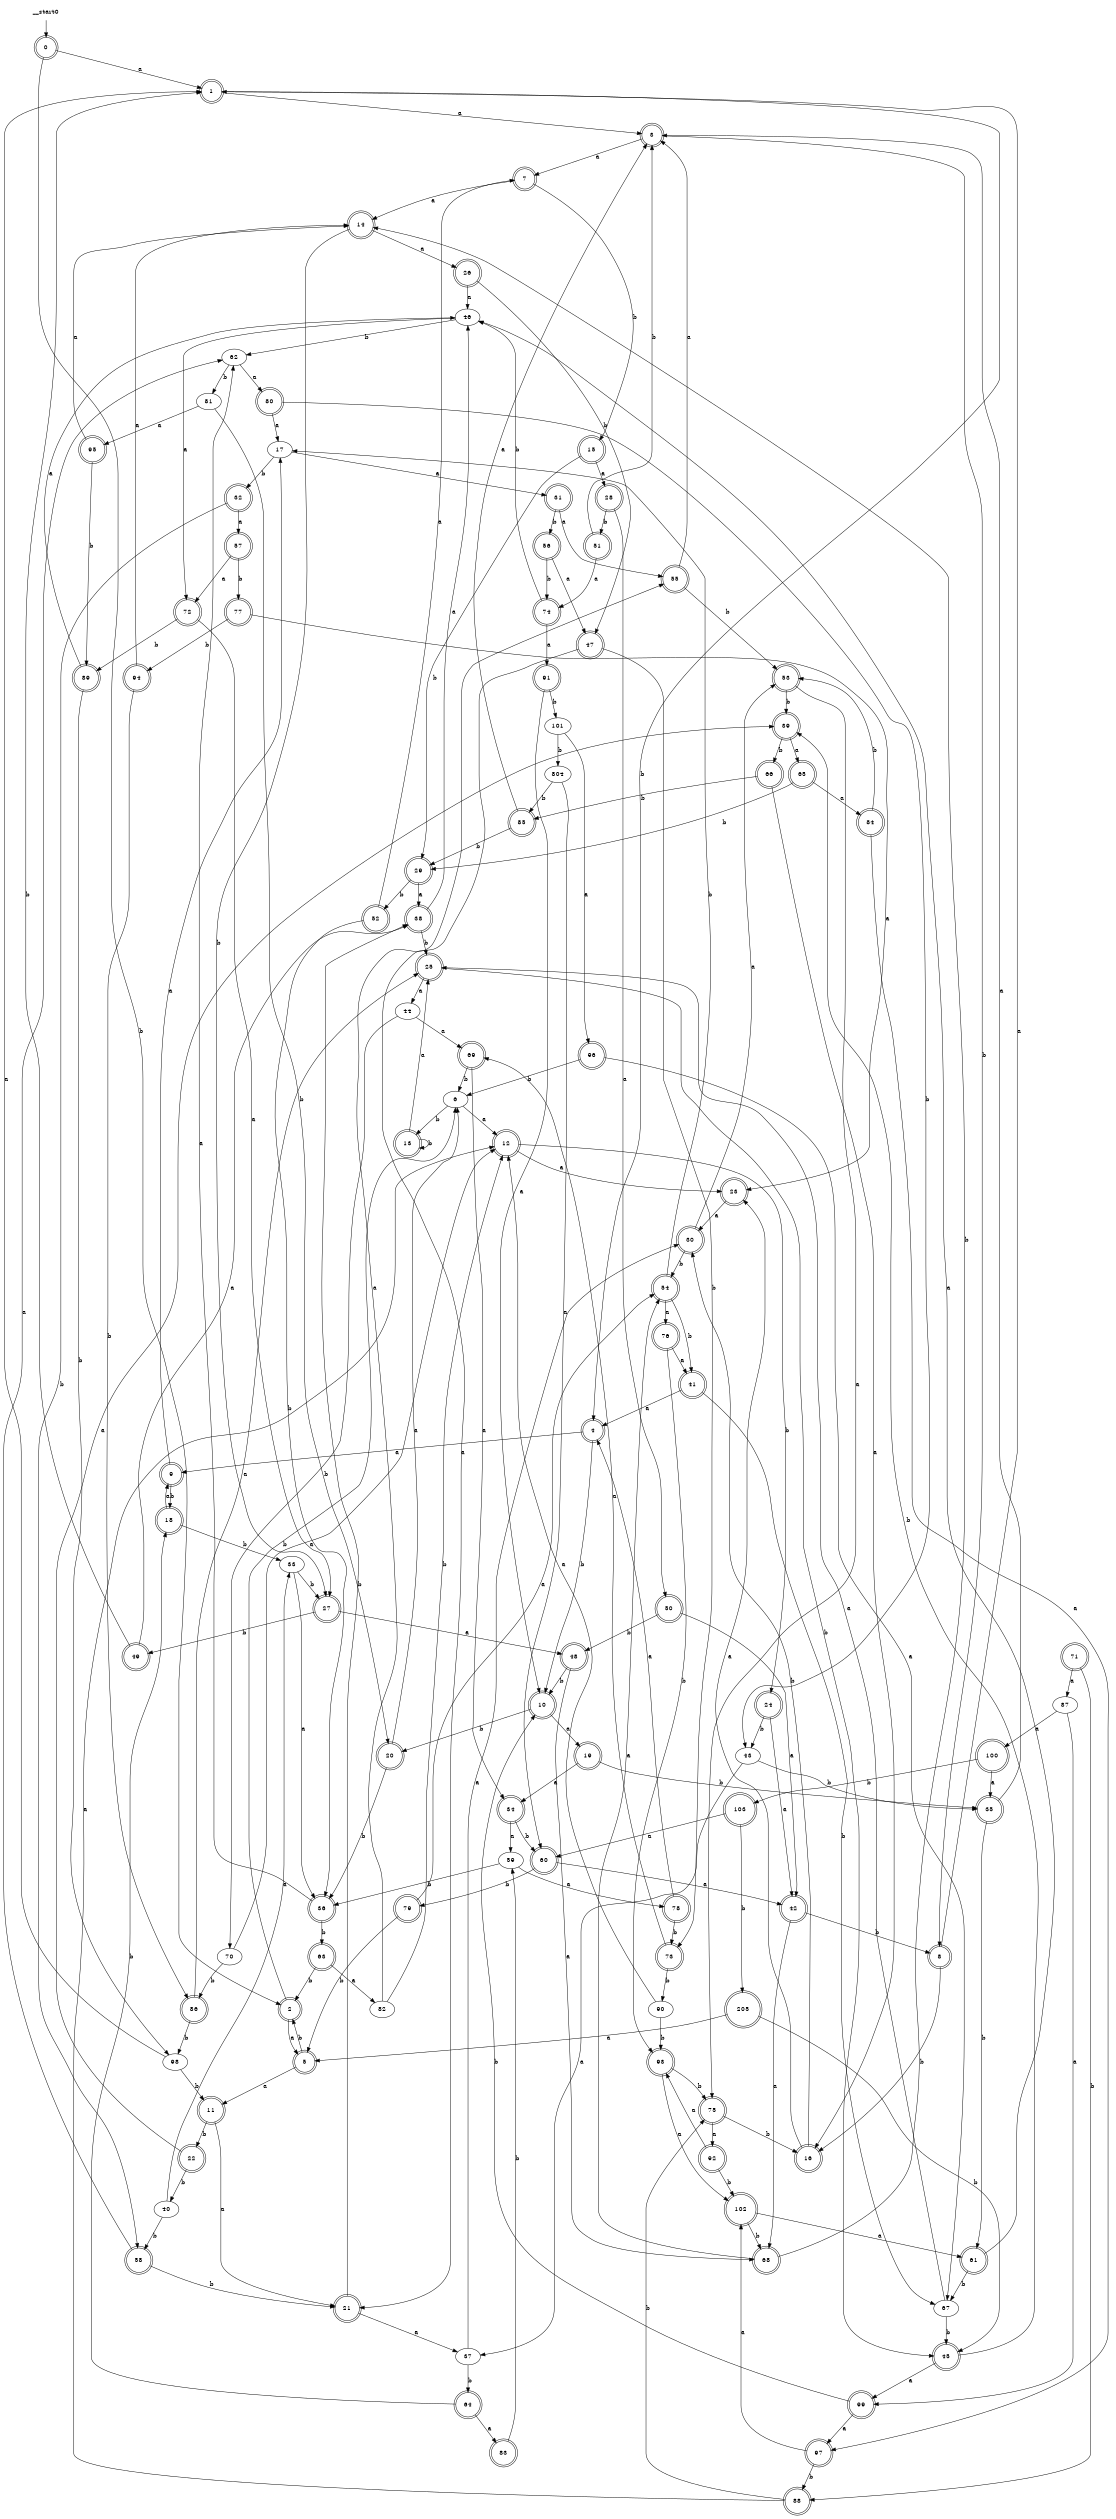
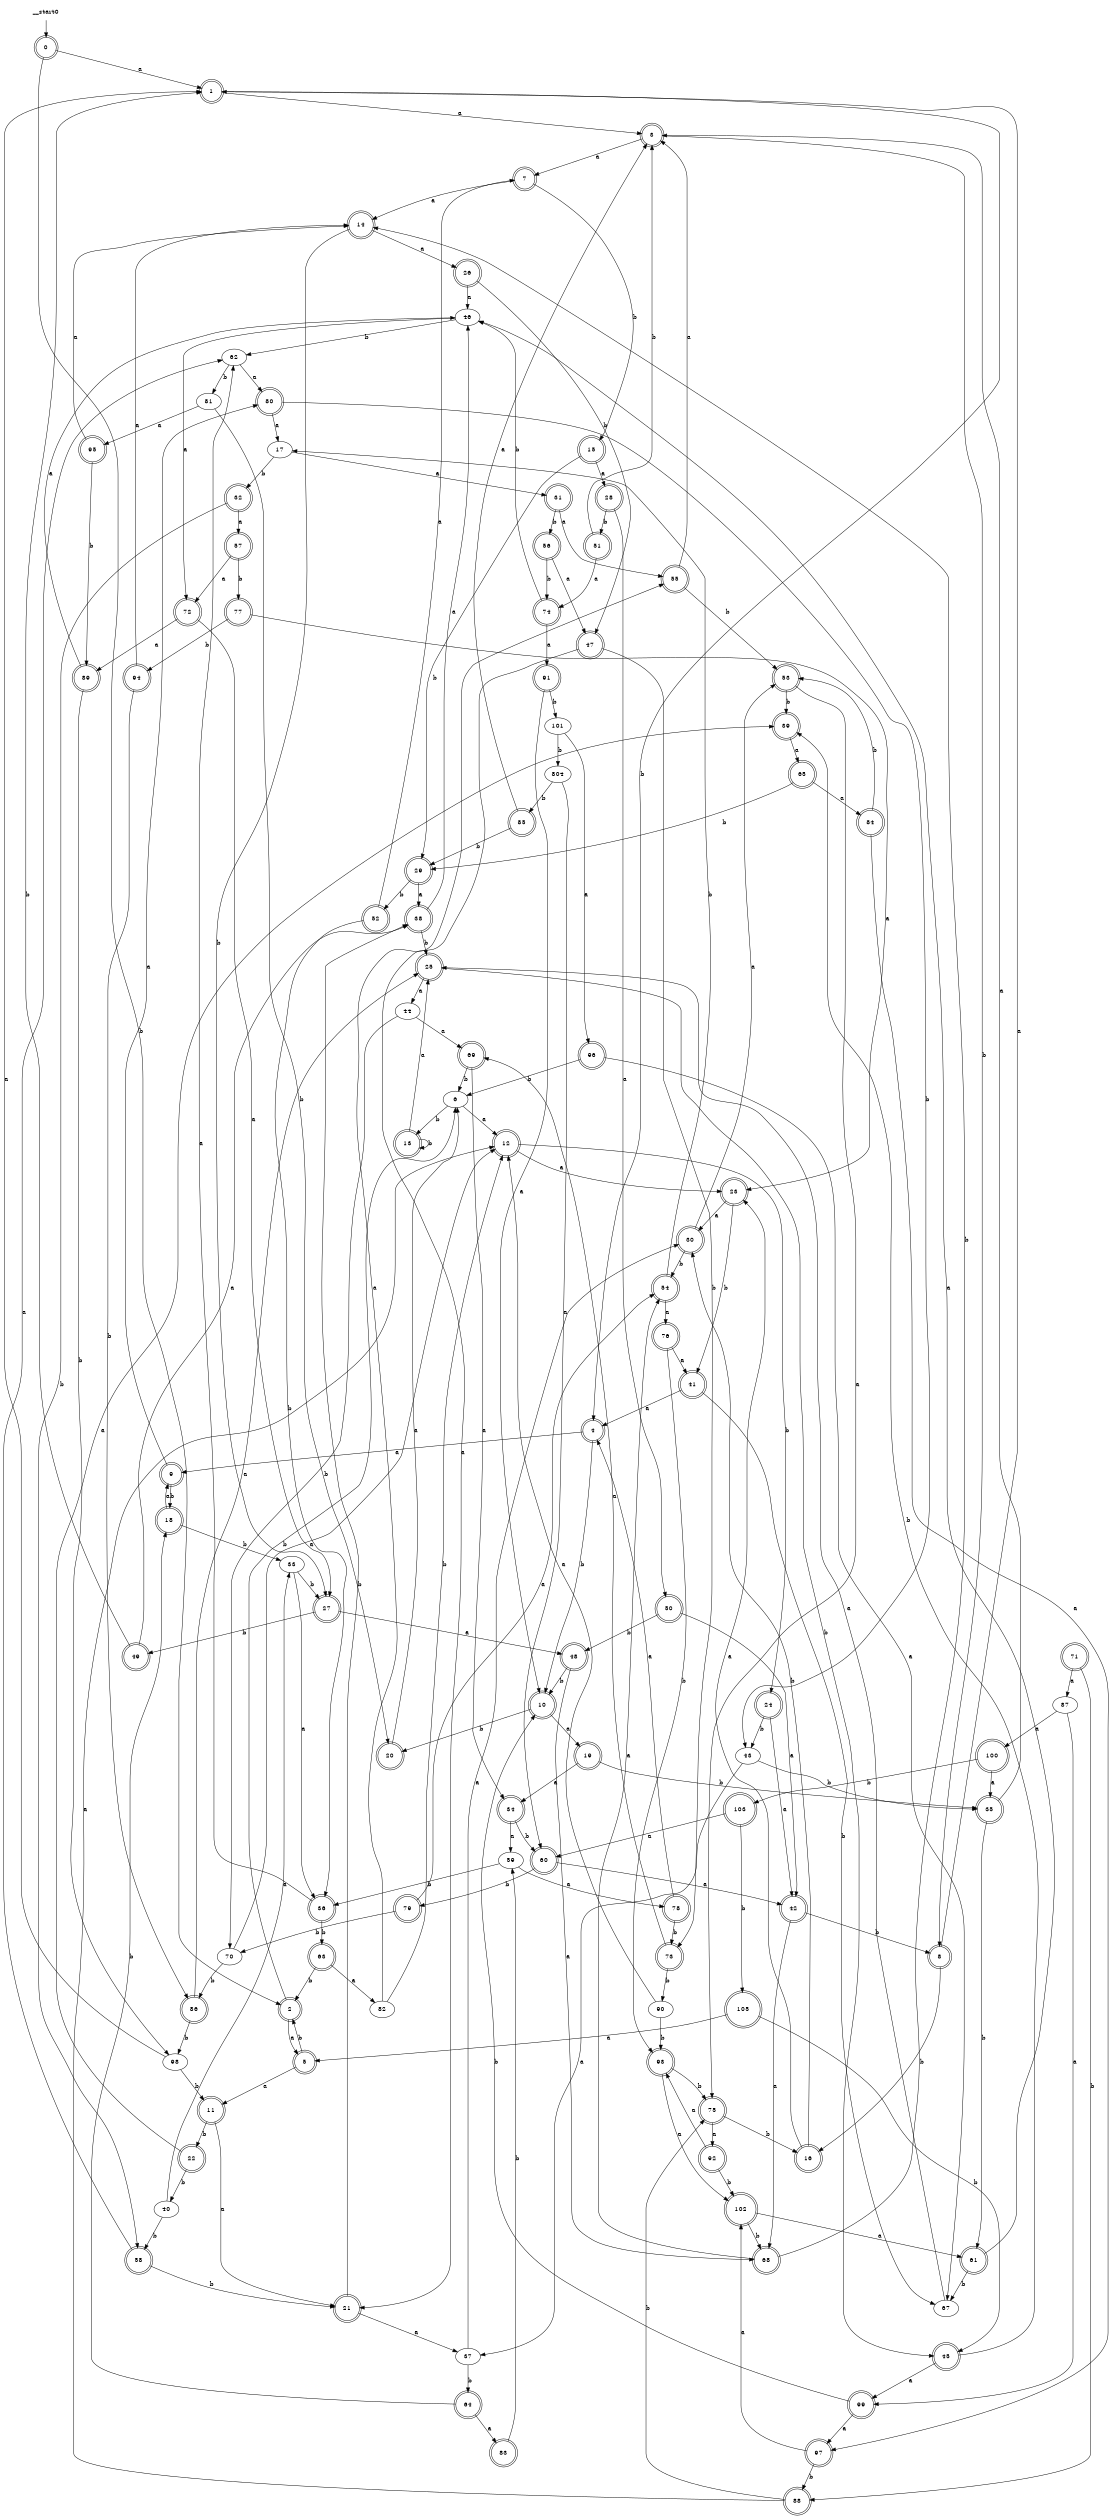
edge "72" -> "89": label "b" -> "a"
node "66": removed
edge "9" -> "17": now "9" -> "80"
edge "54" -> "41": now "23" -> "41"
edge "20" -> "36": removed, label "b"
edge "79" -> "5": now "79" -> "70"
node "205": label "205" -> "105"
edge "67" -> "45": removed, label "b"
